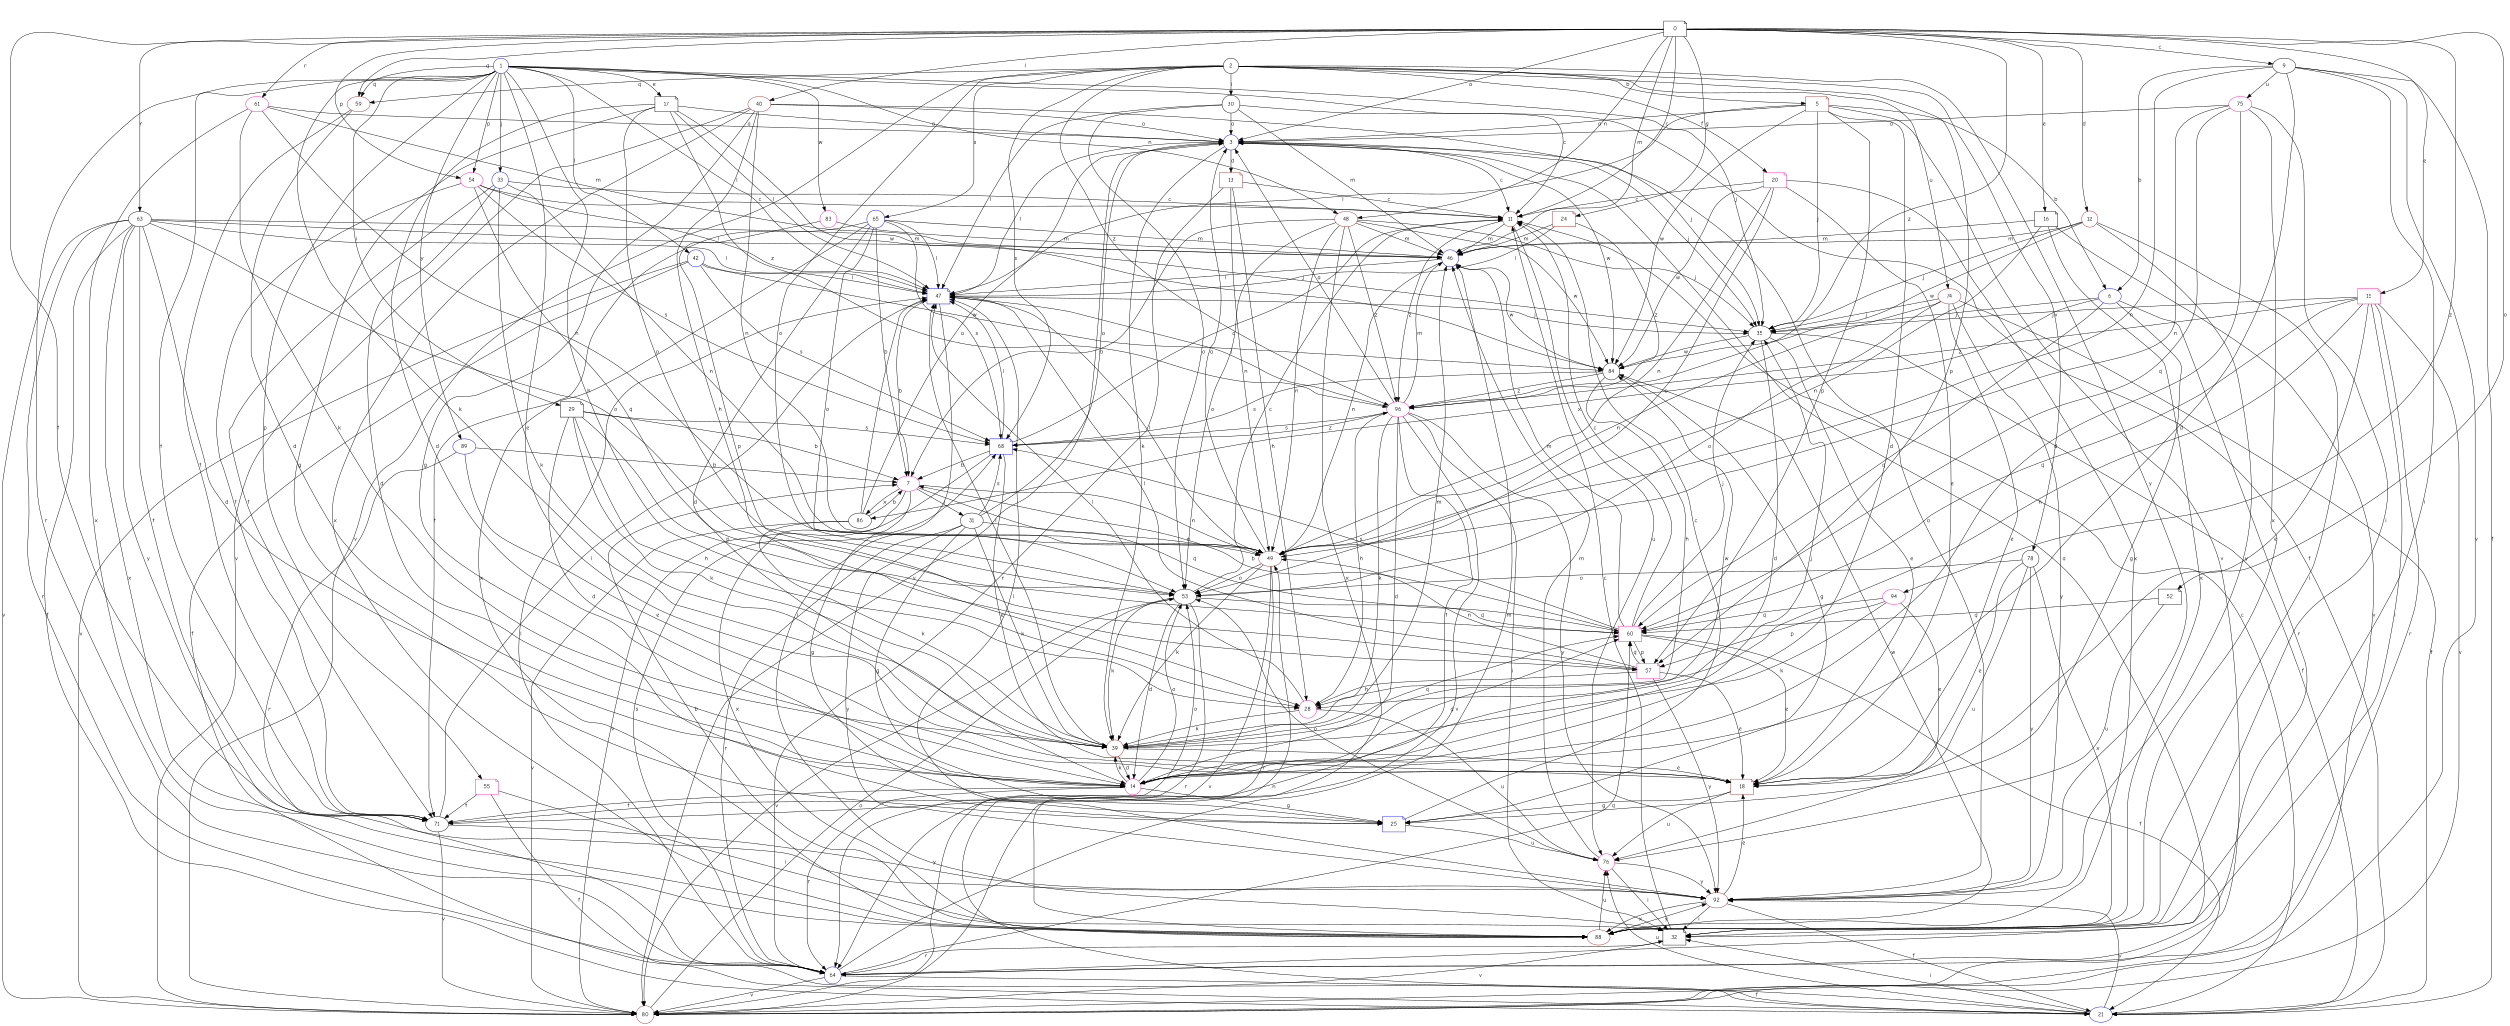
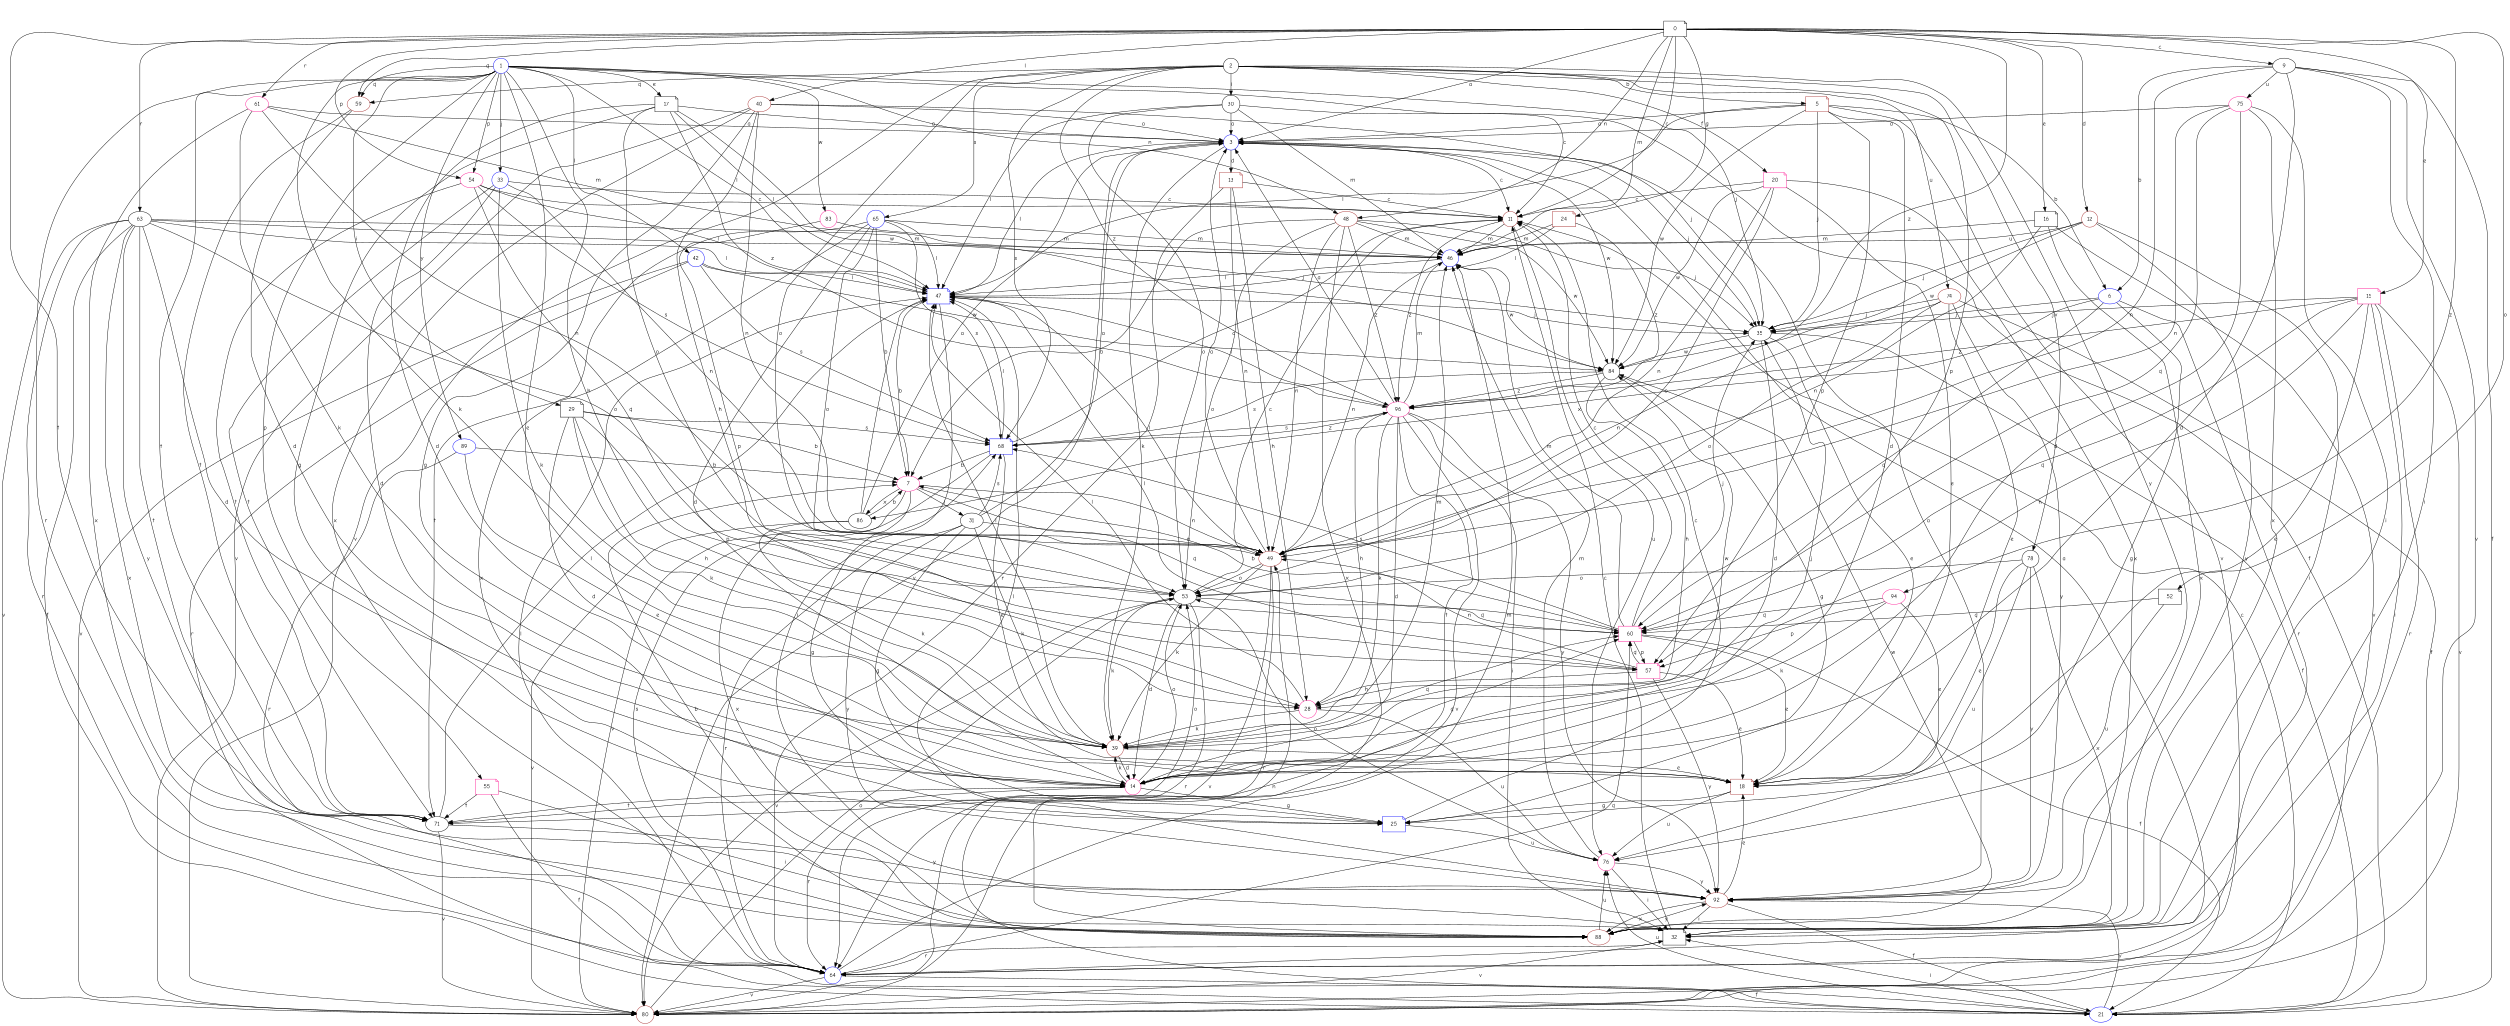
edge "12" -> "46": label "m" -> "u"
edge "42" -> "21": label "f" -> "r"
